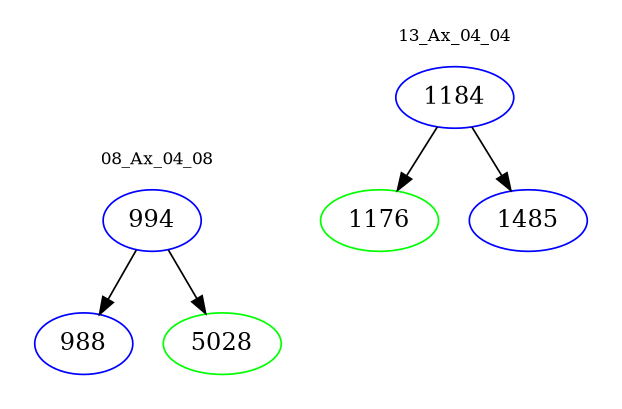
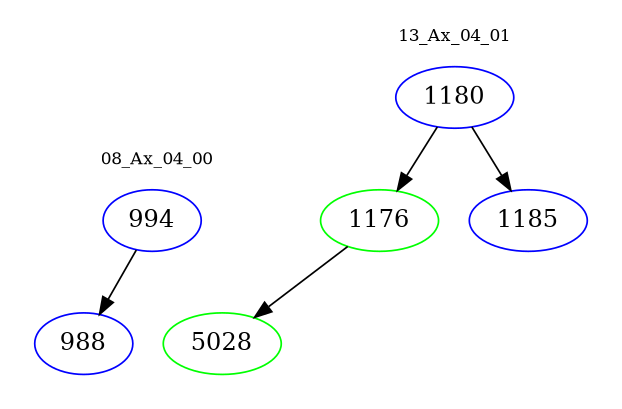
cluster "13_Ax_04_04": label "13_Ax_04_04" -> "13_Ax_04_01"
node "1184": label "1184" -> "1180"
cluster "08_Ax_04_08": label "08_Ax_04_08" -> "08_Ax_04_00"
node "1485": label "1485" -> "1185"
edge "994" -> "5028": now "1176" -> "5028"
